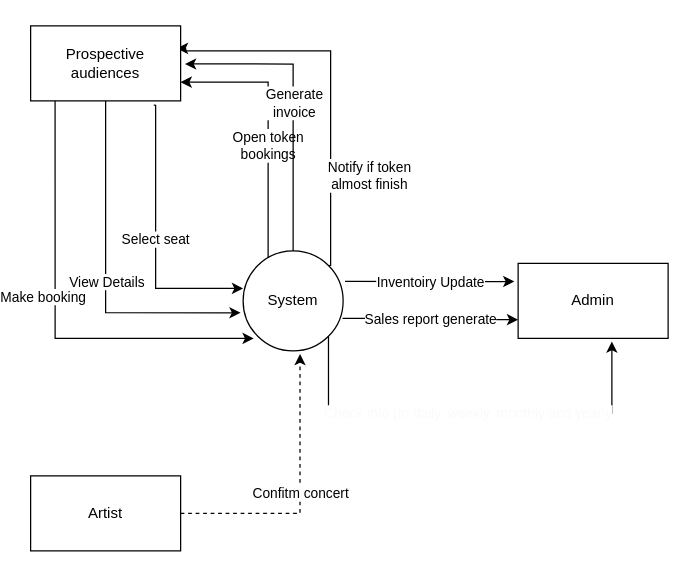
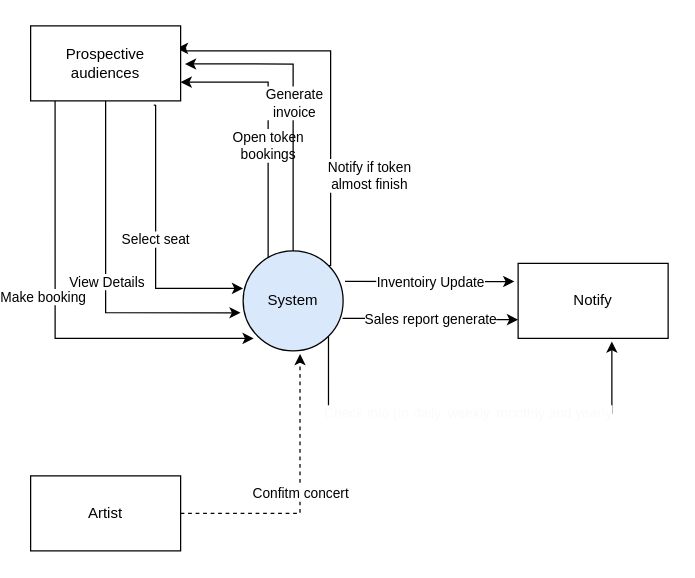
node "System": fillcolor #ffffff -> #dae8fc
node "Admin": label "Admin" -> "Notify"
